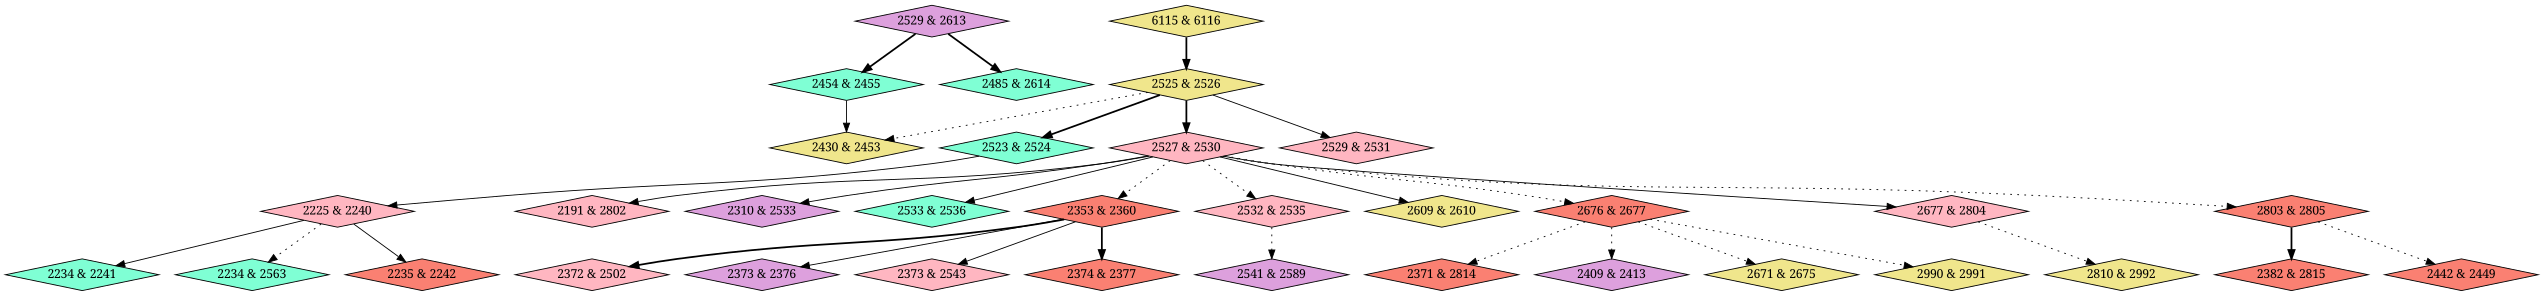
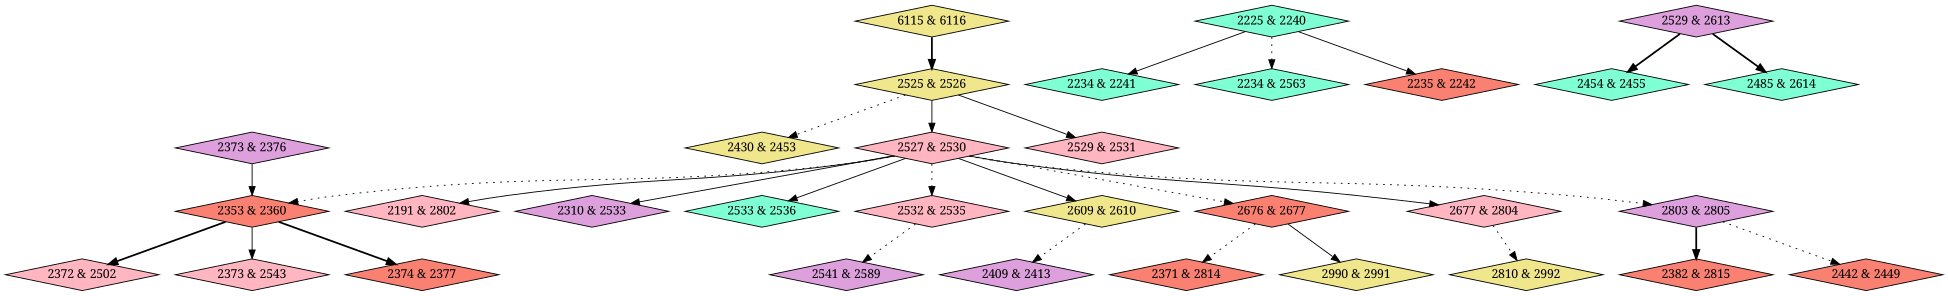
edge "2454 & 2455" -> "2430 & 2453": removed
edge "2525 & 2526" -> "2527 & 2530": style bold -> solid
node "2523 & 2524": removed
node "2225 & 2240": fillcolor lightpink -> aquamarine
node "2803 & 2805": fillcolor salmon -> plum
edge "2676 & 2677" -> "2409 & 2413": now "2609 & 2610" -> "2409 & 2413"
edge "2353 & 2360" -> "2373 & 2376": reversed
edge "2676 & 2677" -> "2990 & 2991": style dotted -> solid
node "2671 & 2675": removed
